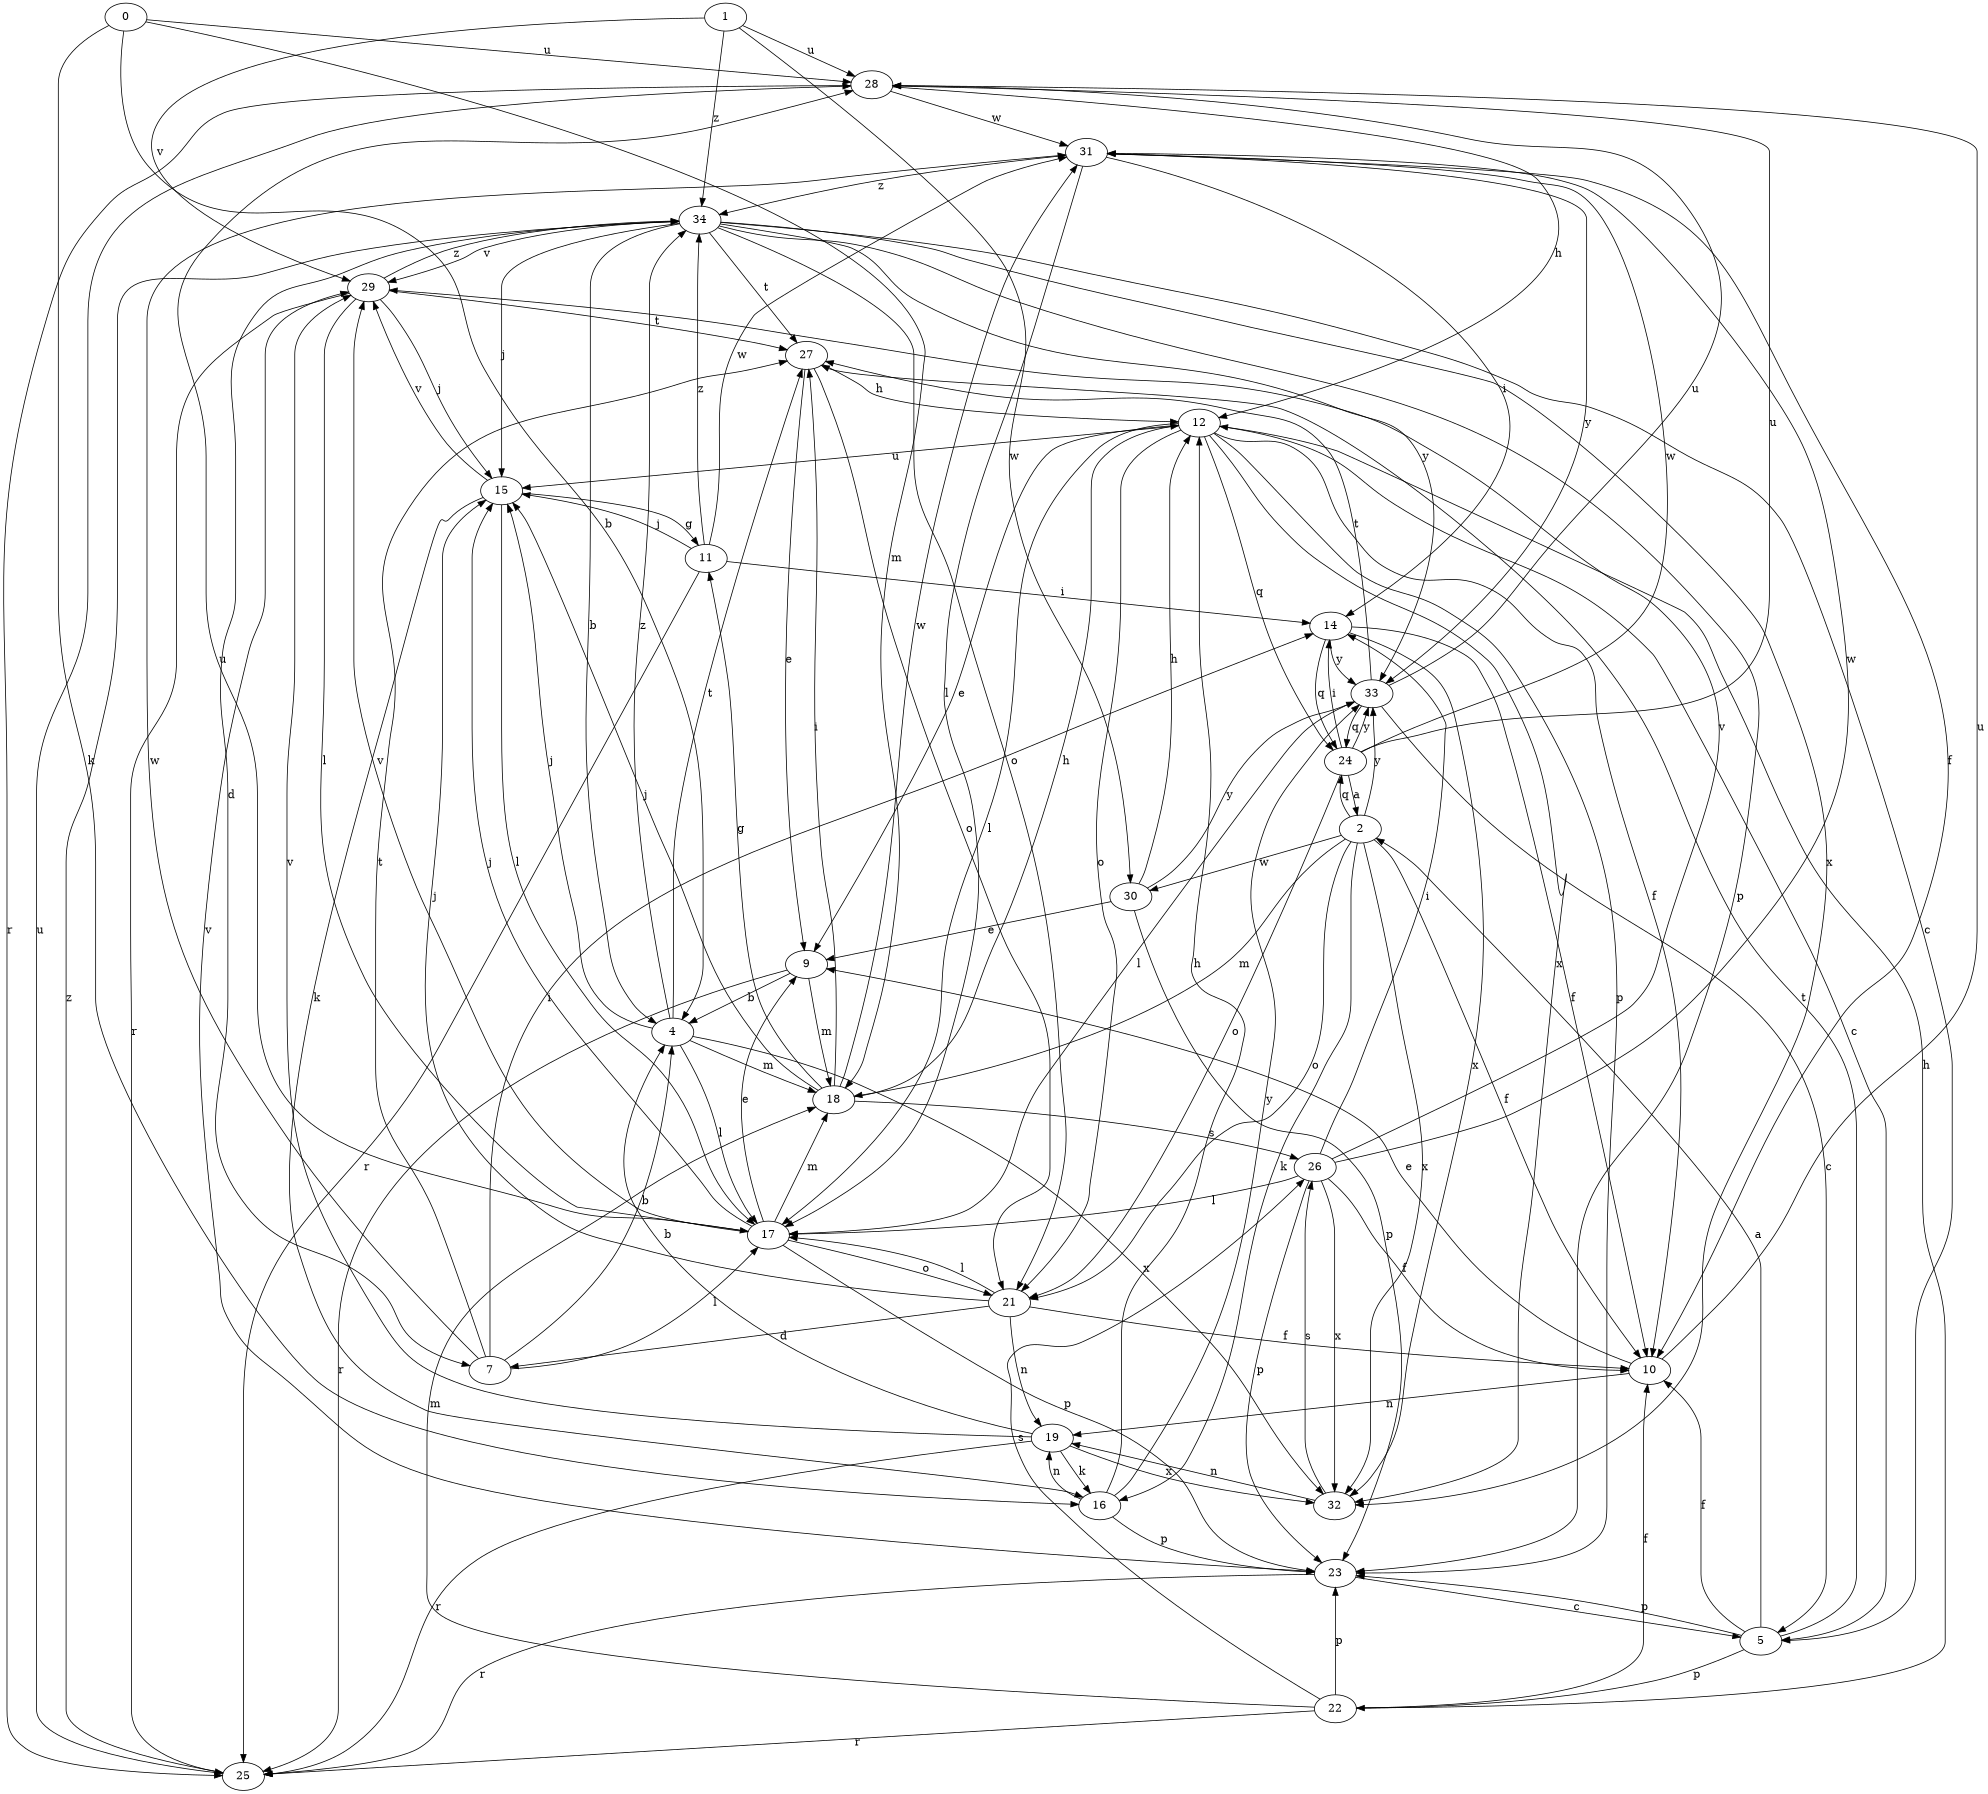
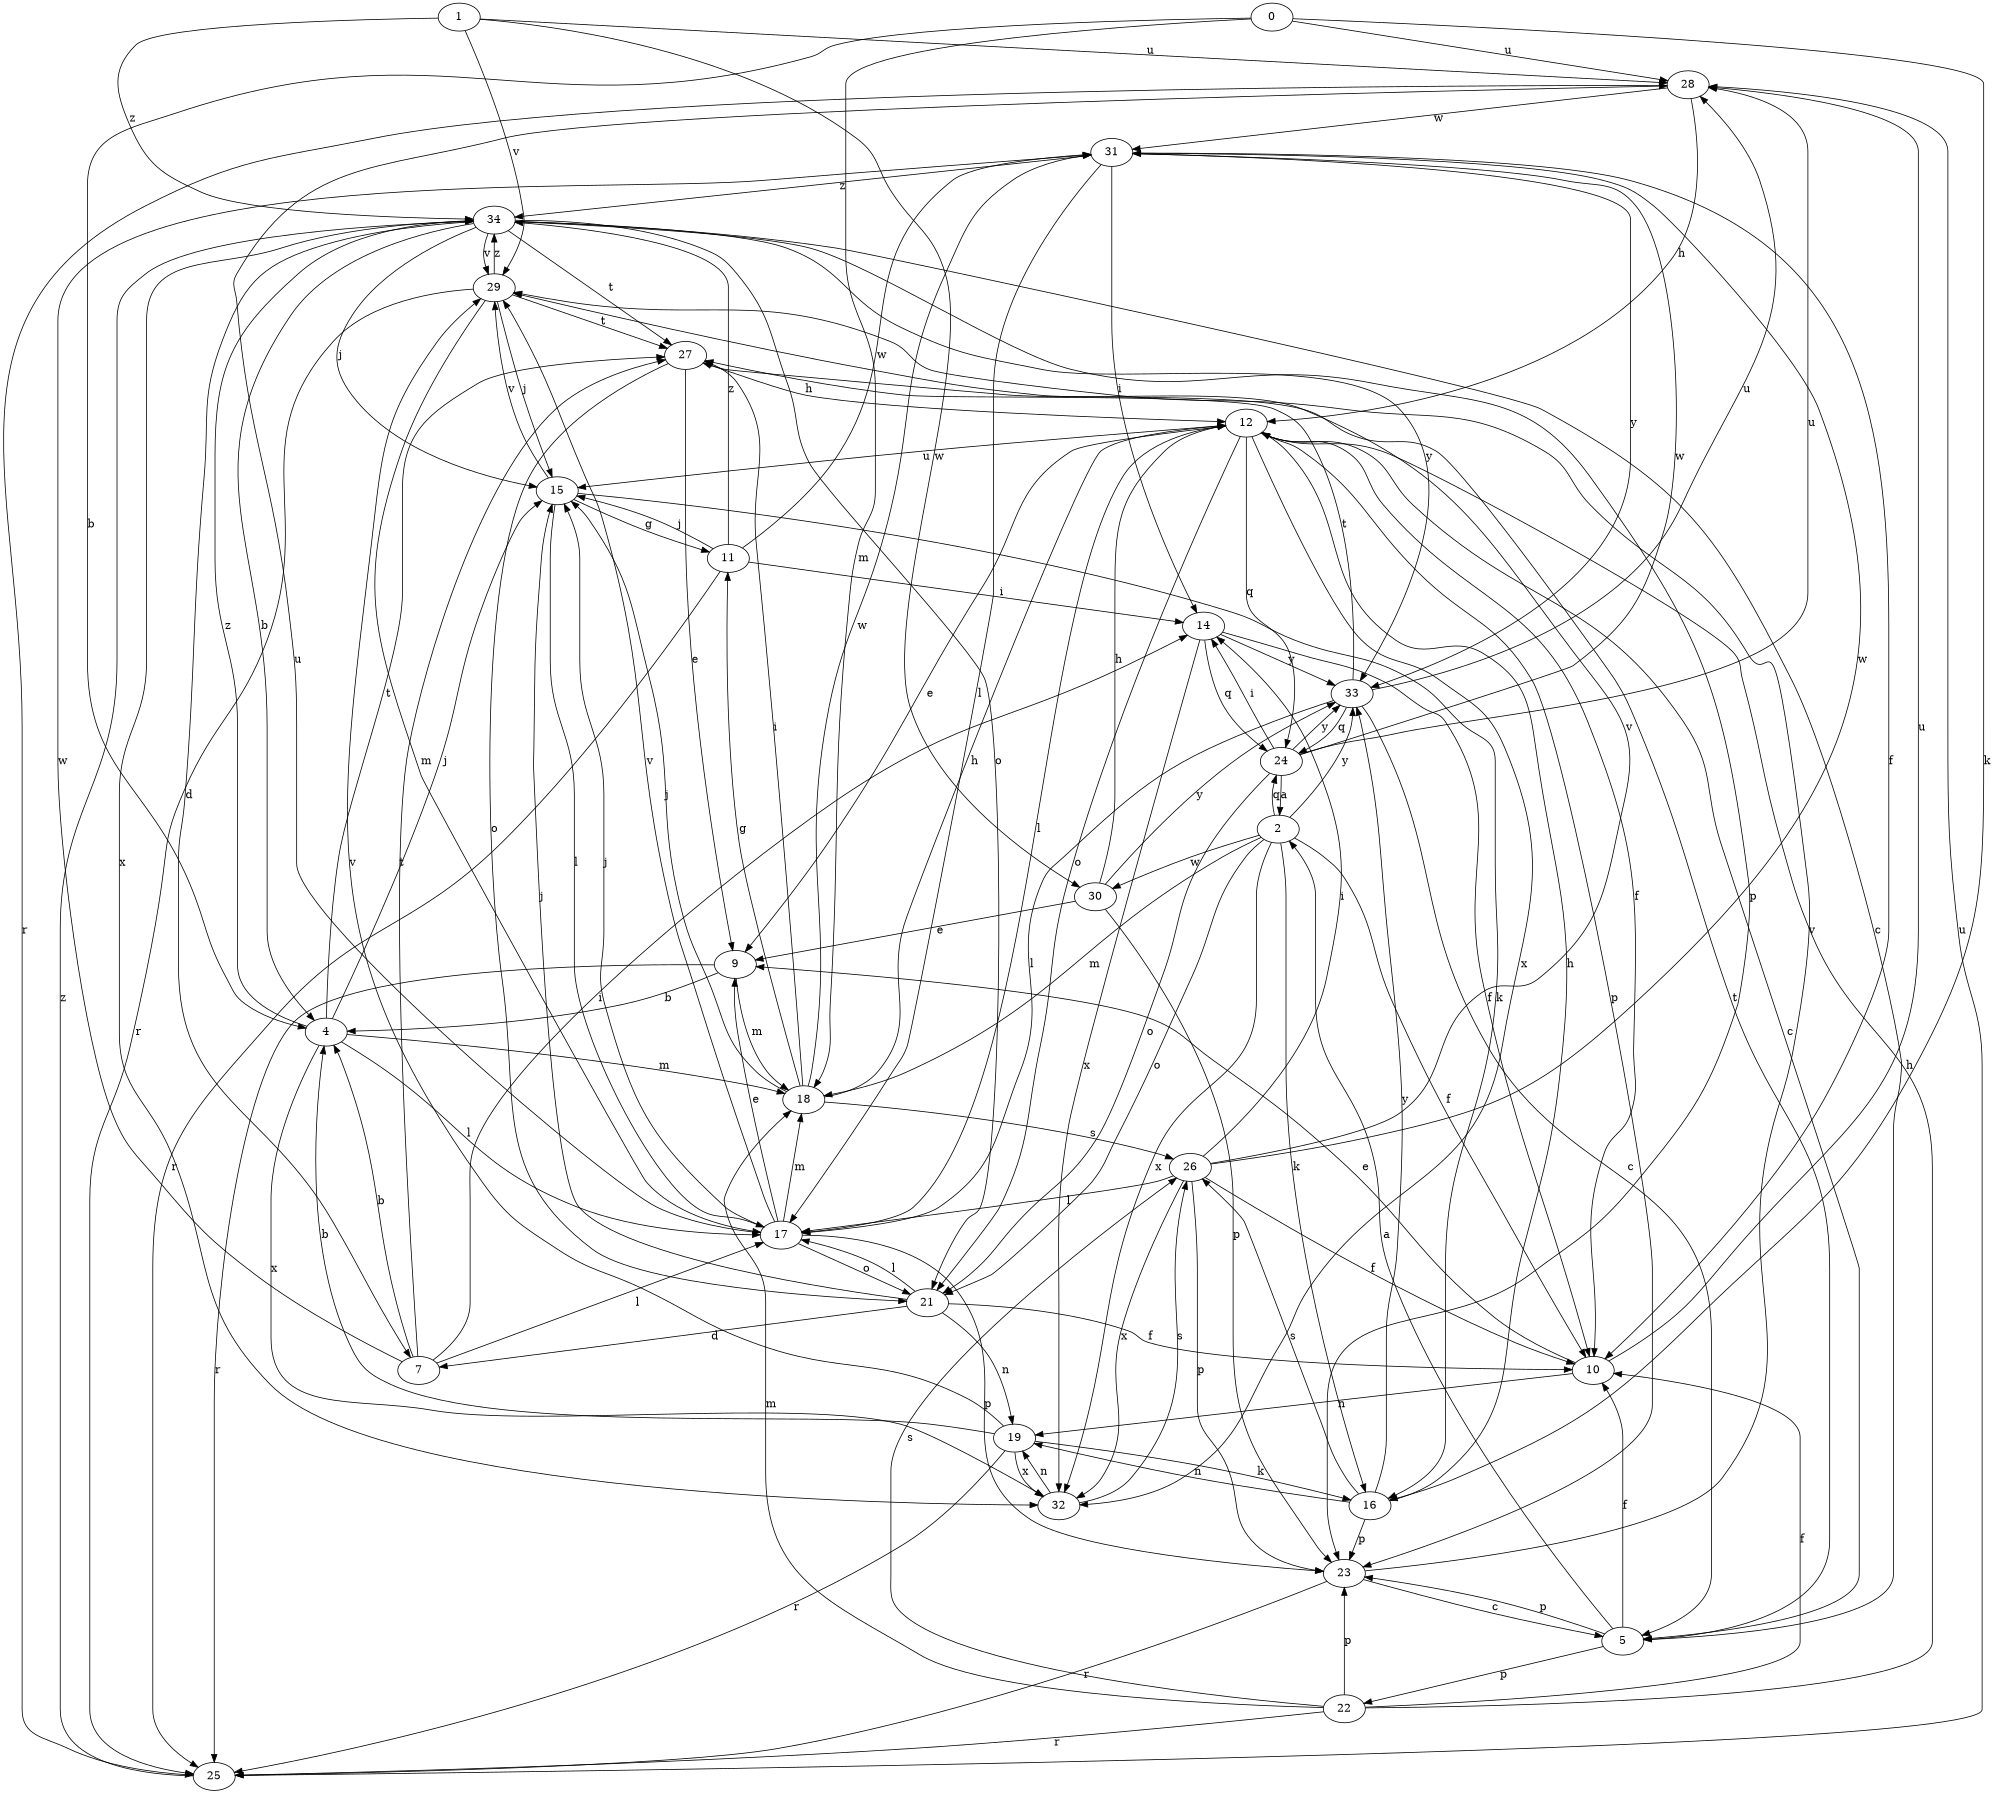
edge "29" -> "17": label "l" -> "m"
edge "16" -> "26": added, label "s"
